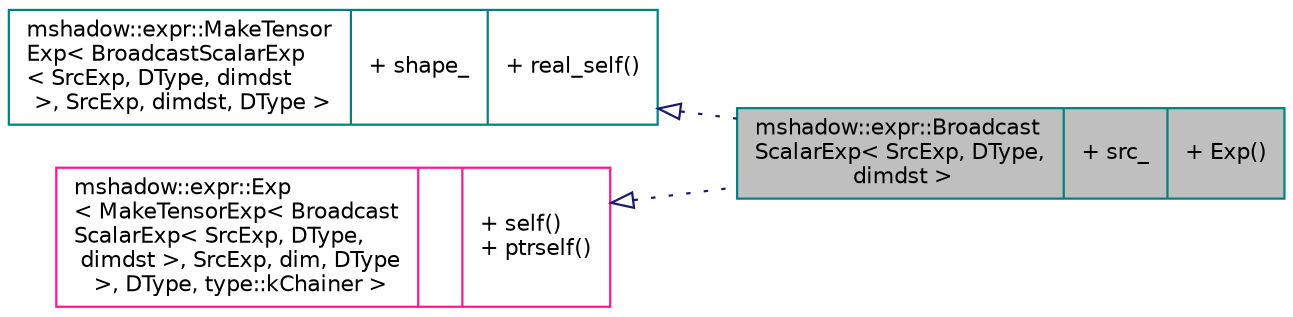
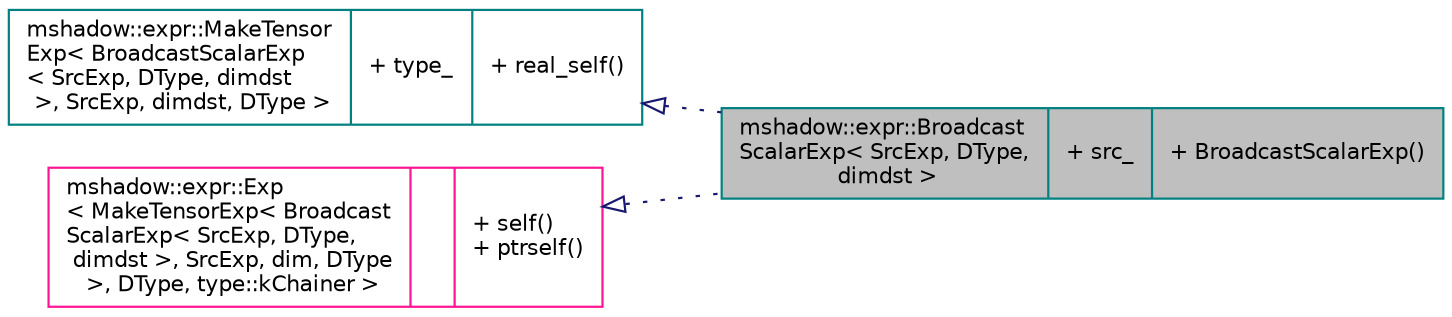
node "mshadow::expr::MakeTensor": text "+ shape_" -> "+ type_"
node "mshadow::expr::Broadcast": text "+ Exp()" -> "+ BroadcastScalarExp()"
